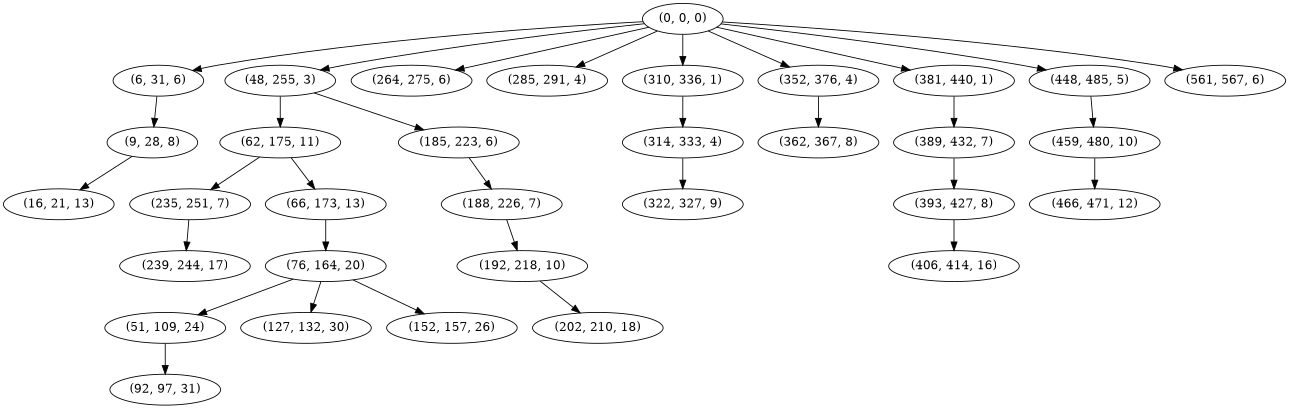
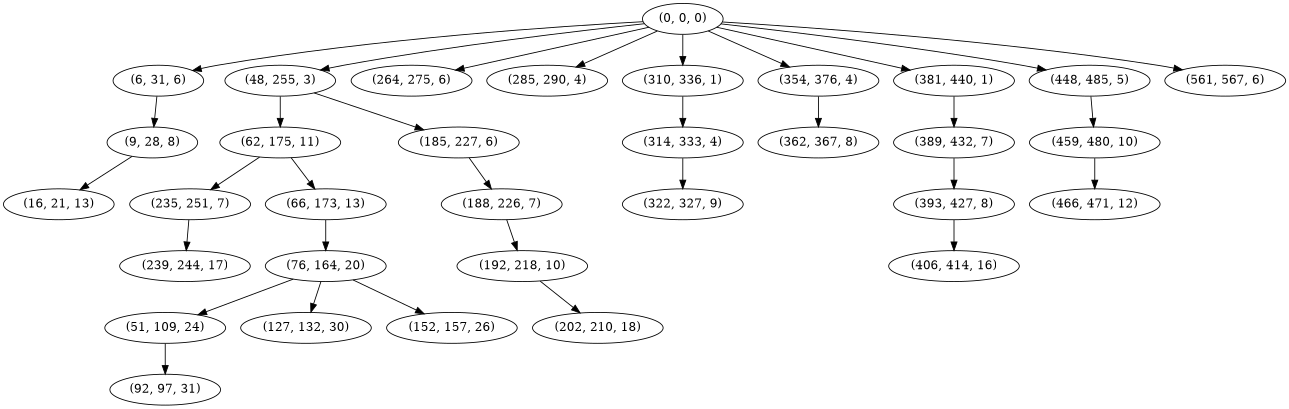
node "(285, 291, 4)": label "(285, 291, 4)" -> "(285, 290, 4)"
node "(352, 376, 4)": label "(352, 376, 4)" -> "(354, 376, 4)"
node "(185, 223, 6)": label "(185, 223, 6)" -> "(185, 227, 6)"
